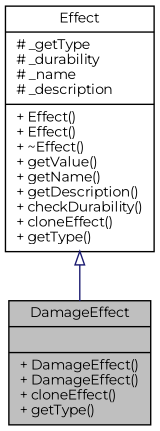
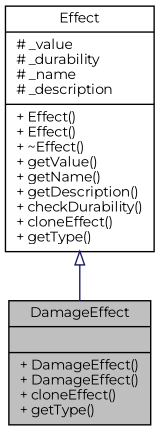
node "Effect": text "# _getType" -> "# _value"
